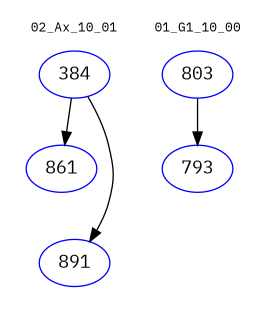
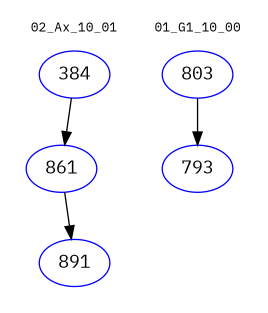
edge "384" -> "891": now "861" -> "891"
